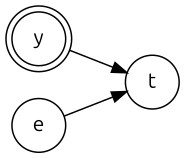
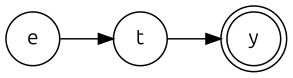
edge "y" -> "t": reversed
